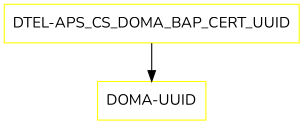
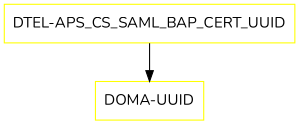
node "DTEL-APS_CS_DOMA_BAP_CERT_UUID": label "DTEL-APS_CS_DOMA_BAP_CERT_UUID" -> "DTEL-APS_CS_SAML_BAP_CERT_UUID"
